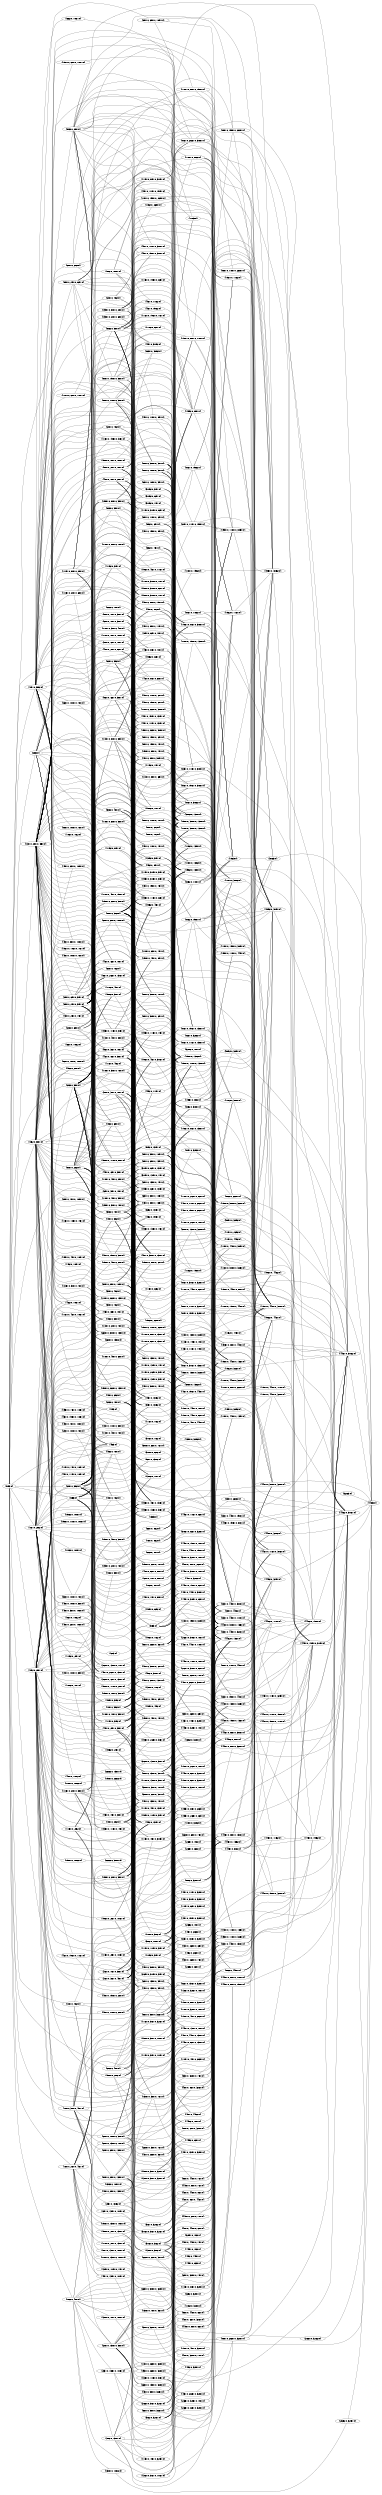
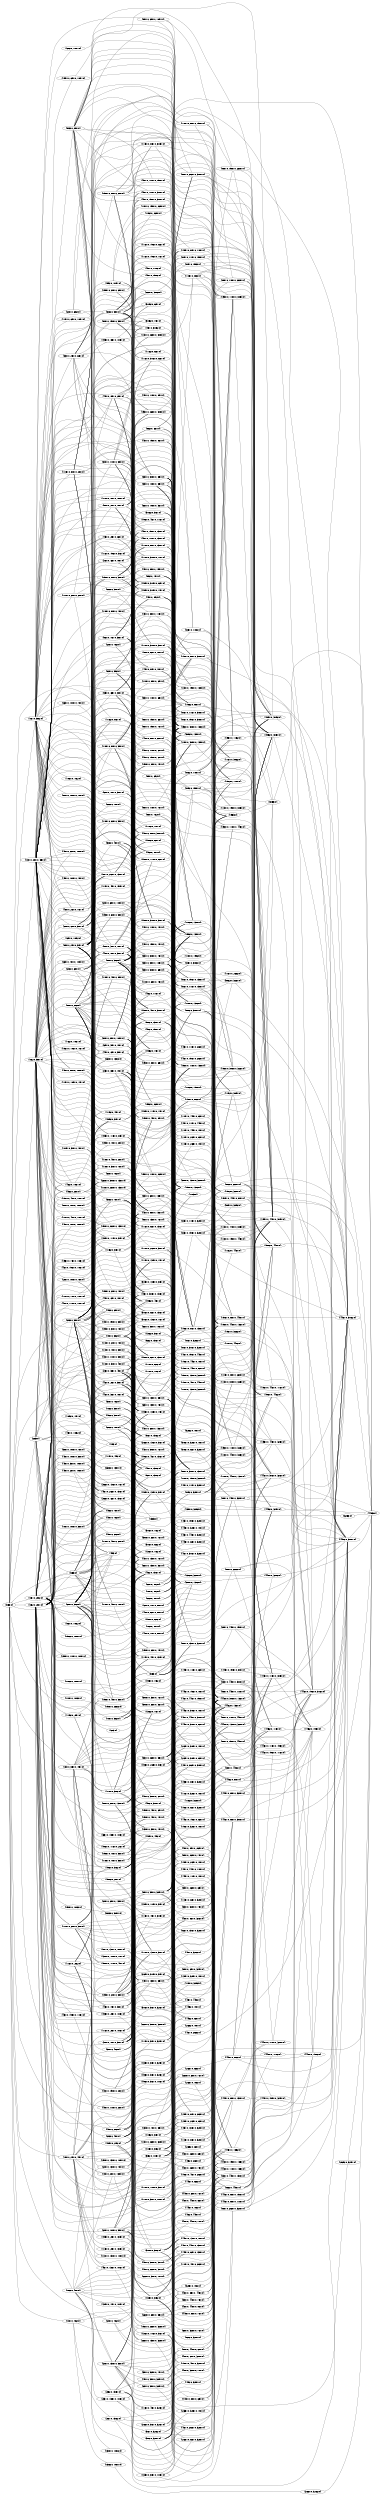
node "{6=1.0, 32=2.0}": removed
